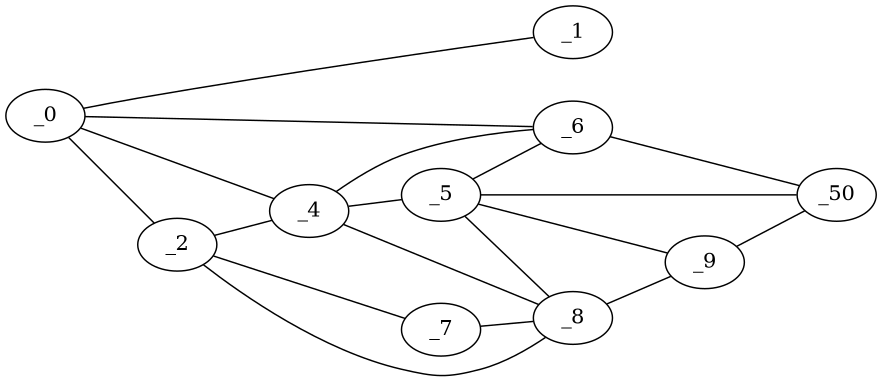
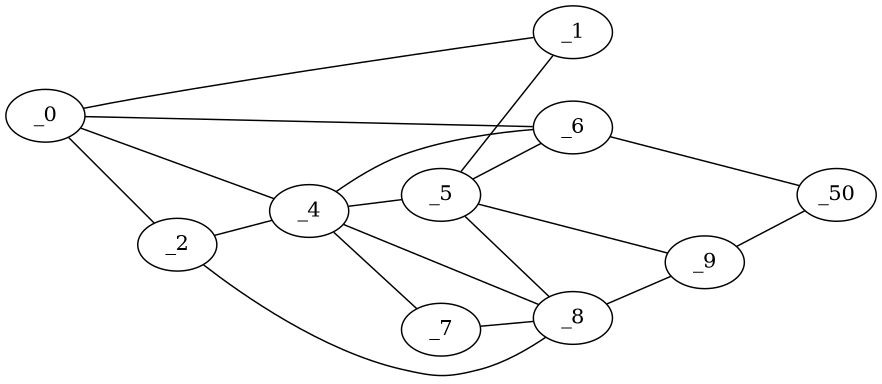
edge "_5" -- "_50": now "_5" -- "_1"
edge "_2" -- "_7": now "_4" -- "_7"
